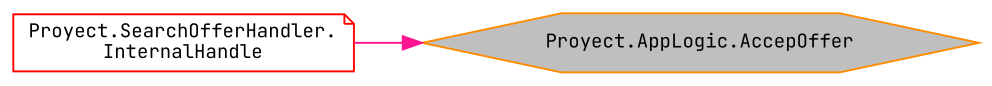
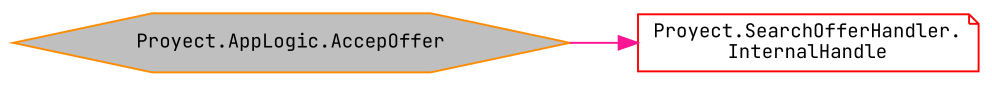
edge "Proyect.SearchOfferHandler. InternalHandle" -> "Proyect.AppLogic.AccepOffer": reversed
